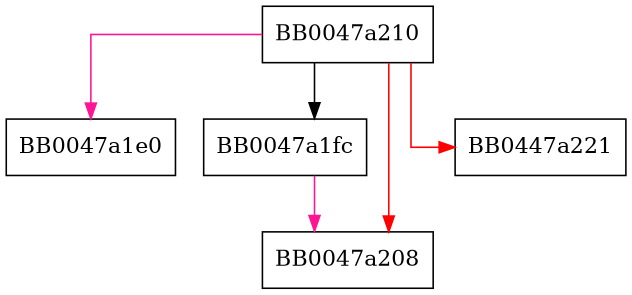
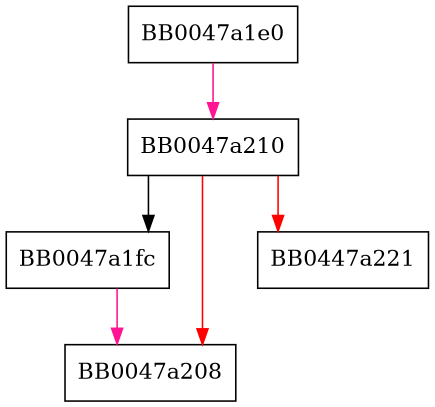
edge "BB0047a210" -> "BB0047a1e0": reversed
